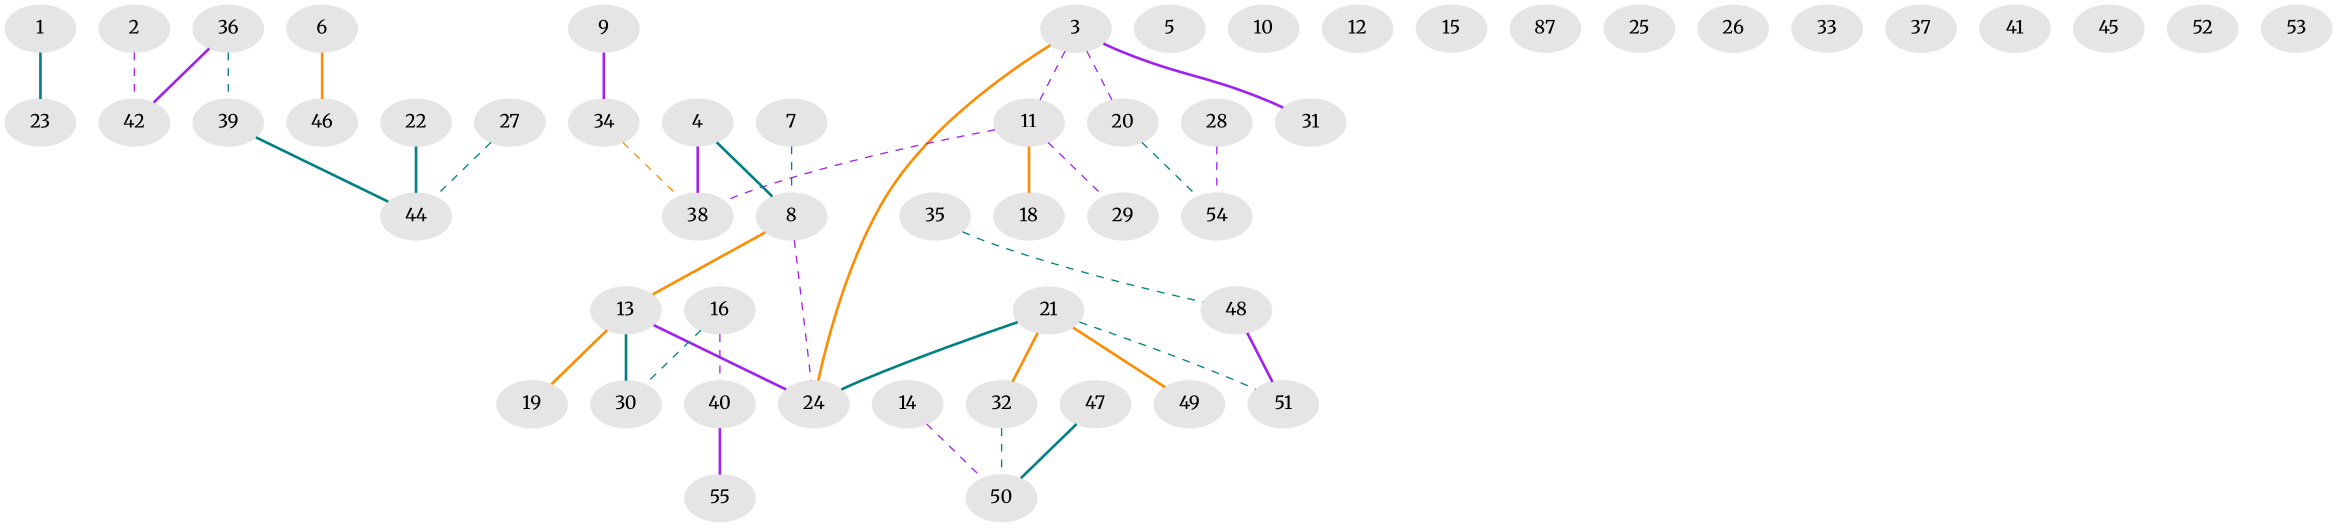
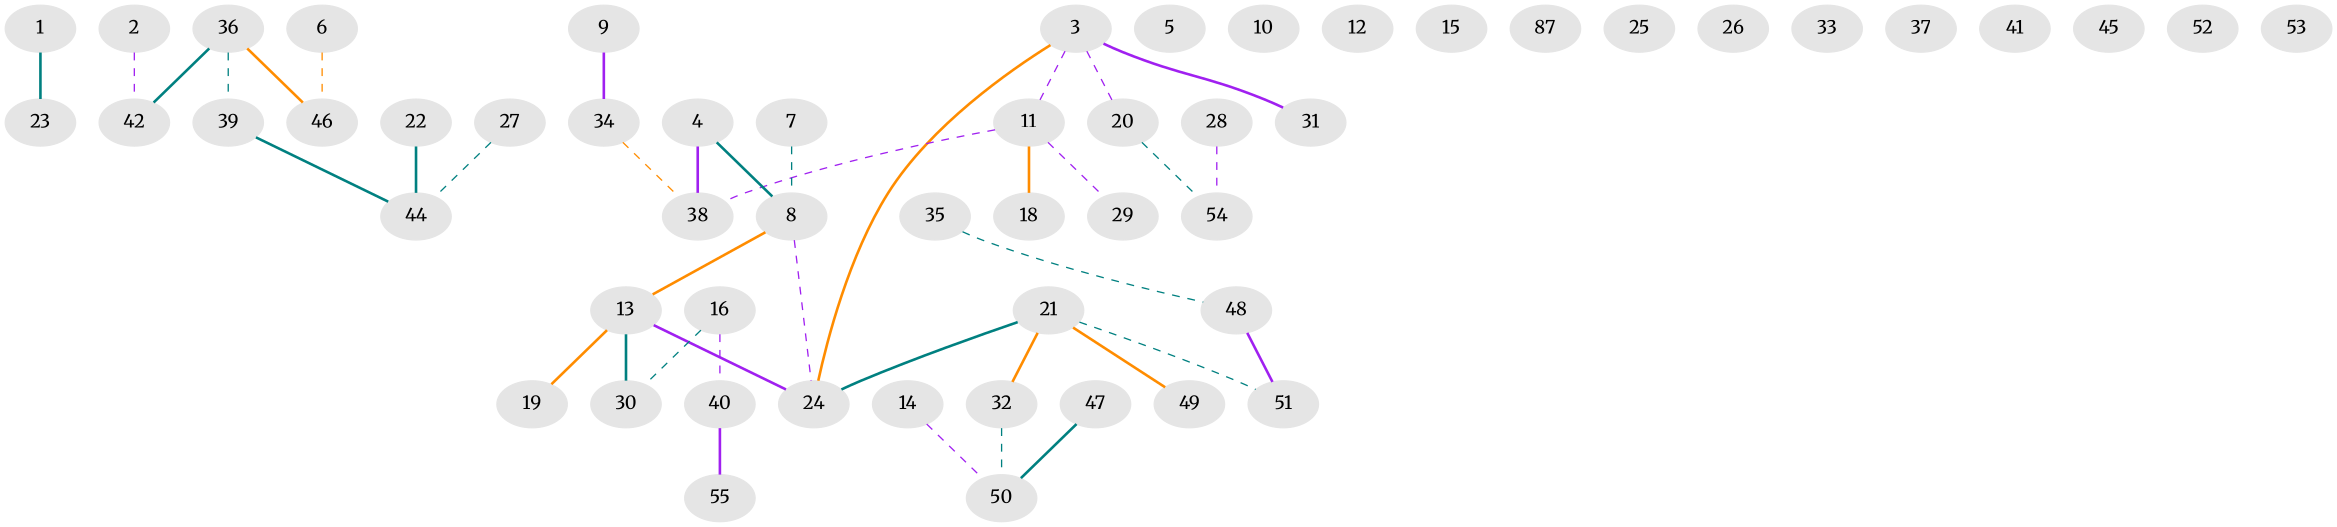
edge "36" -- "42": color purple -> teal
edge "36" -- "46": added
edge "6" -- "46": style bold -> dashed
